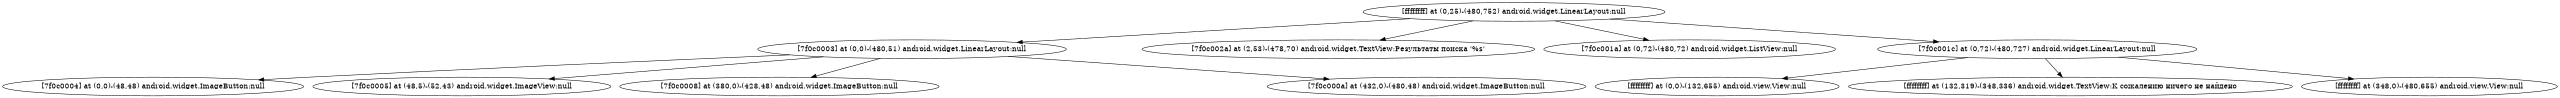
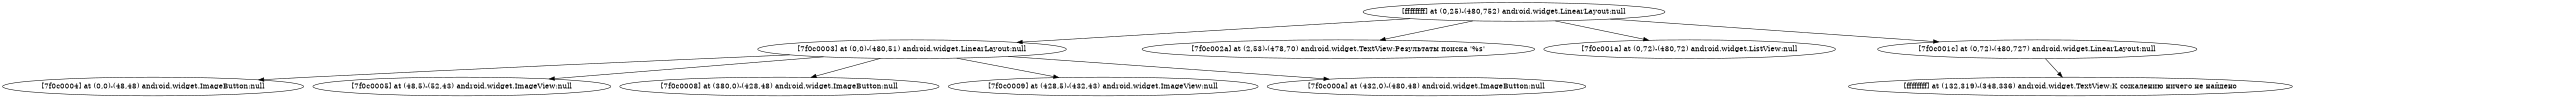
node "[7f0c0009] at (428,5)-(432,43) android.widget.ImageView:null": added
node "[ffffffff] at (0,0)-(132,655) android.view.View:null": removed
node "[ffffffff] at (348,0)-(480,655) android.view.View:null": removed
